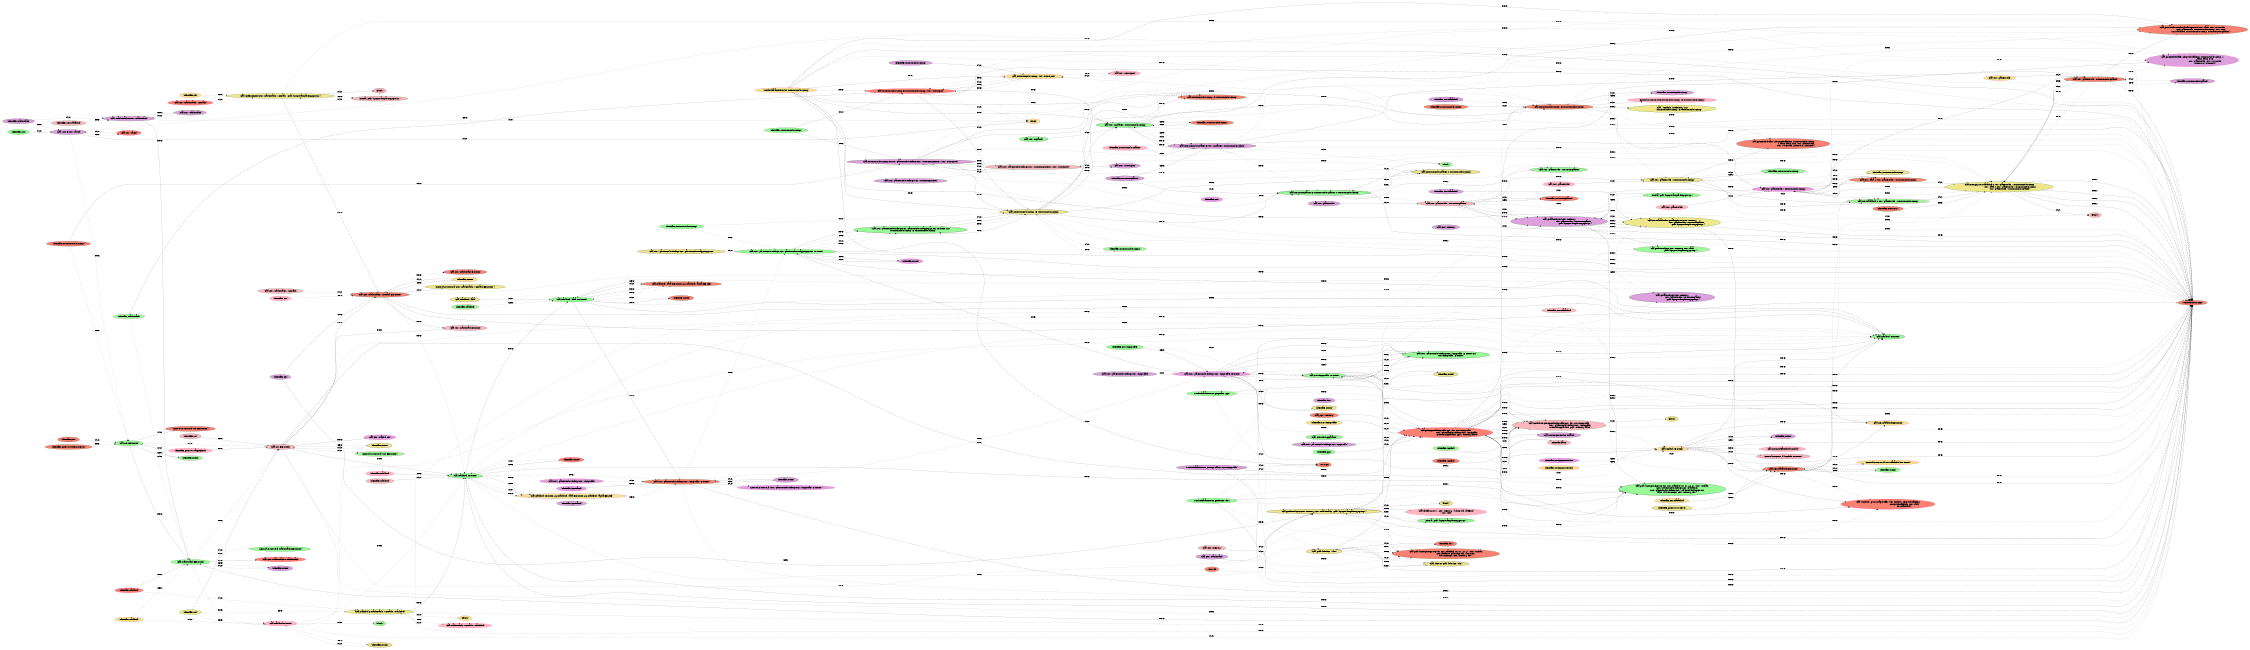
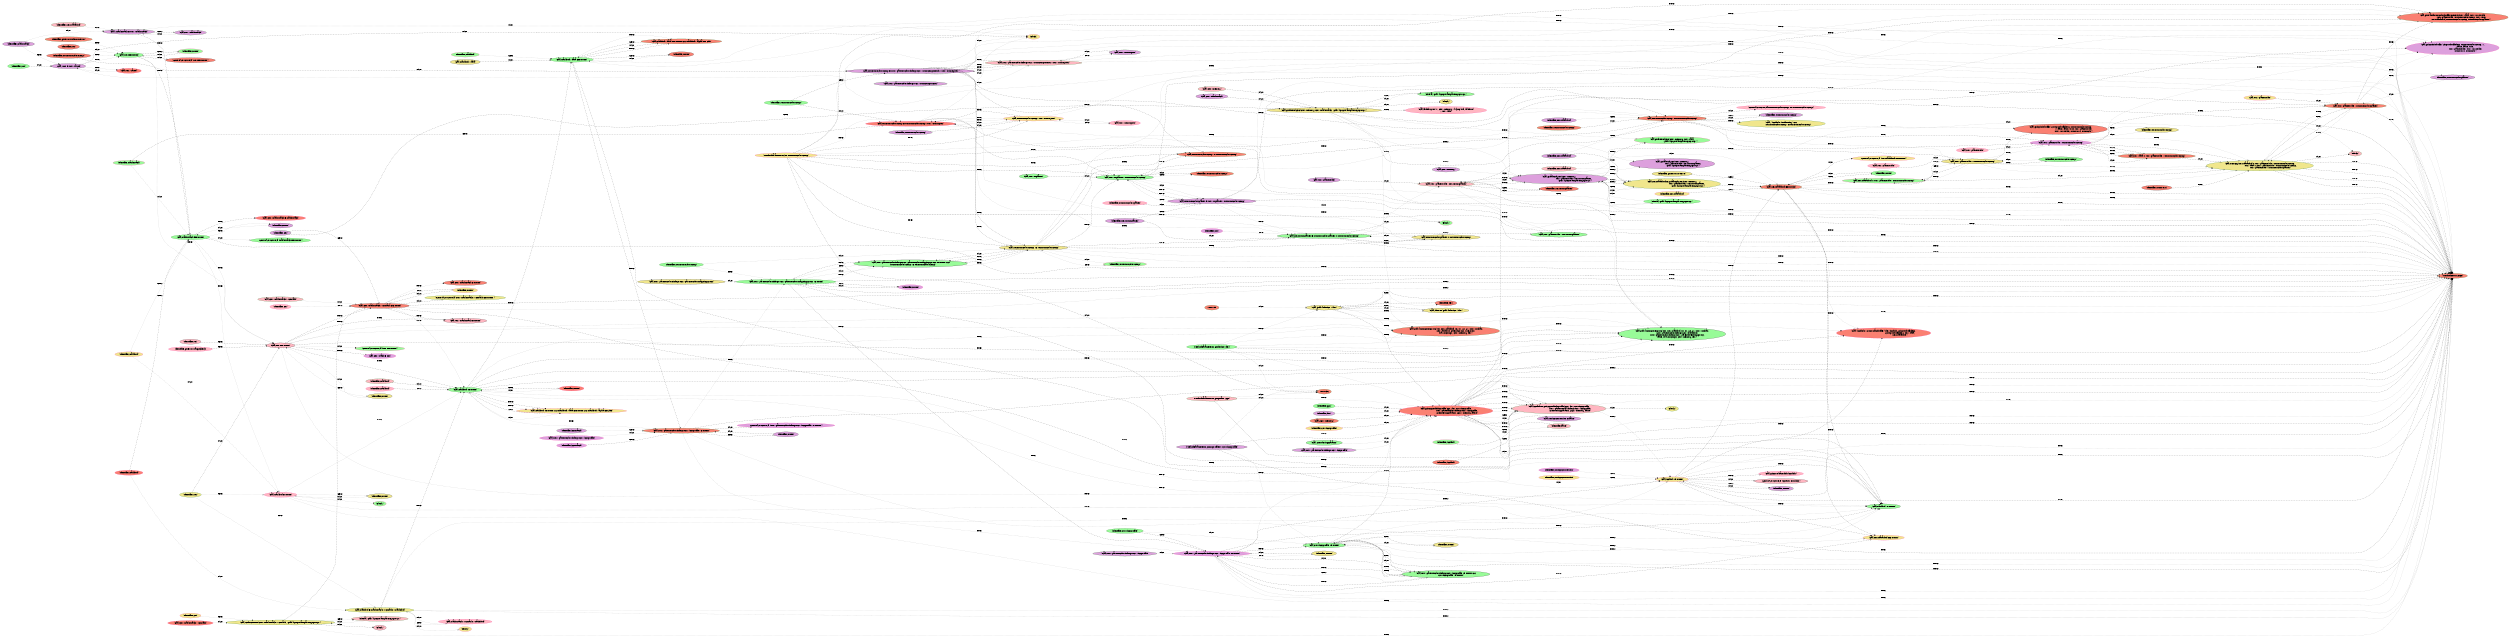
edge "(Call,new_data_buf + tos->planestride * nos_num_color_comp)" -> "(Call,tos->planestride * nos_num_color_comp)": added, label "CFG:"
node "(MethodParameterIn,gs_gstate *pgs)": fillcolor palegreen -> lightpink
edge "(Call,maskbuf = NULL)" -> "(MethodReturn,RET)": label "AST: " -> "DDG: "
